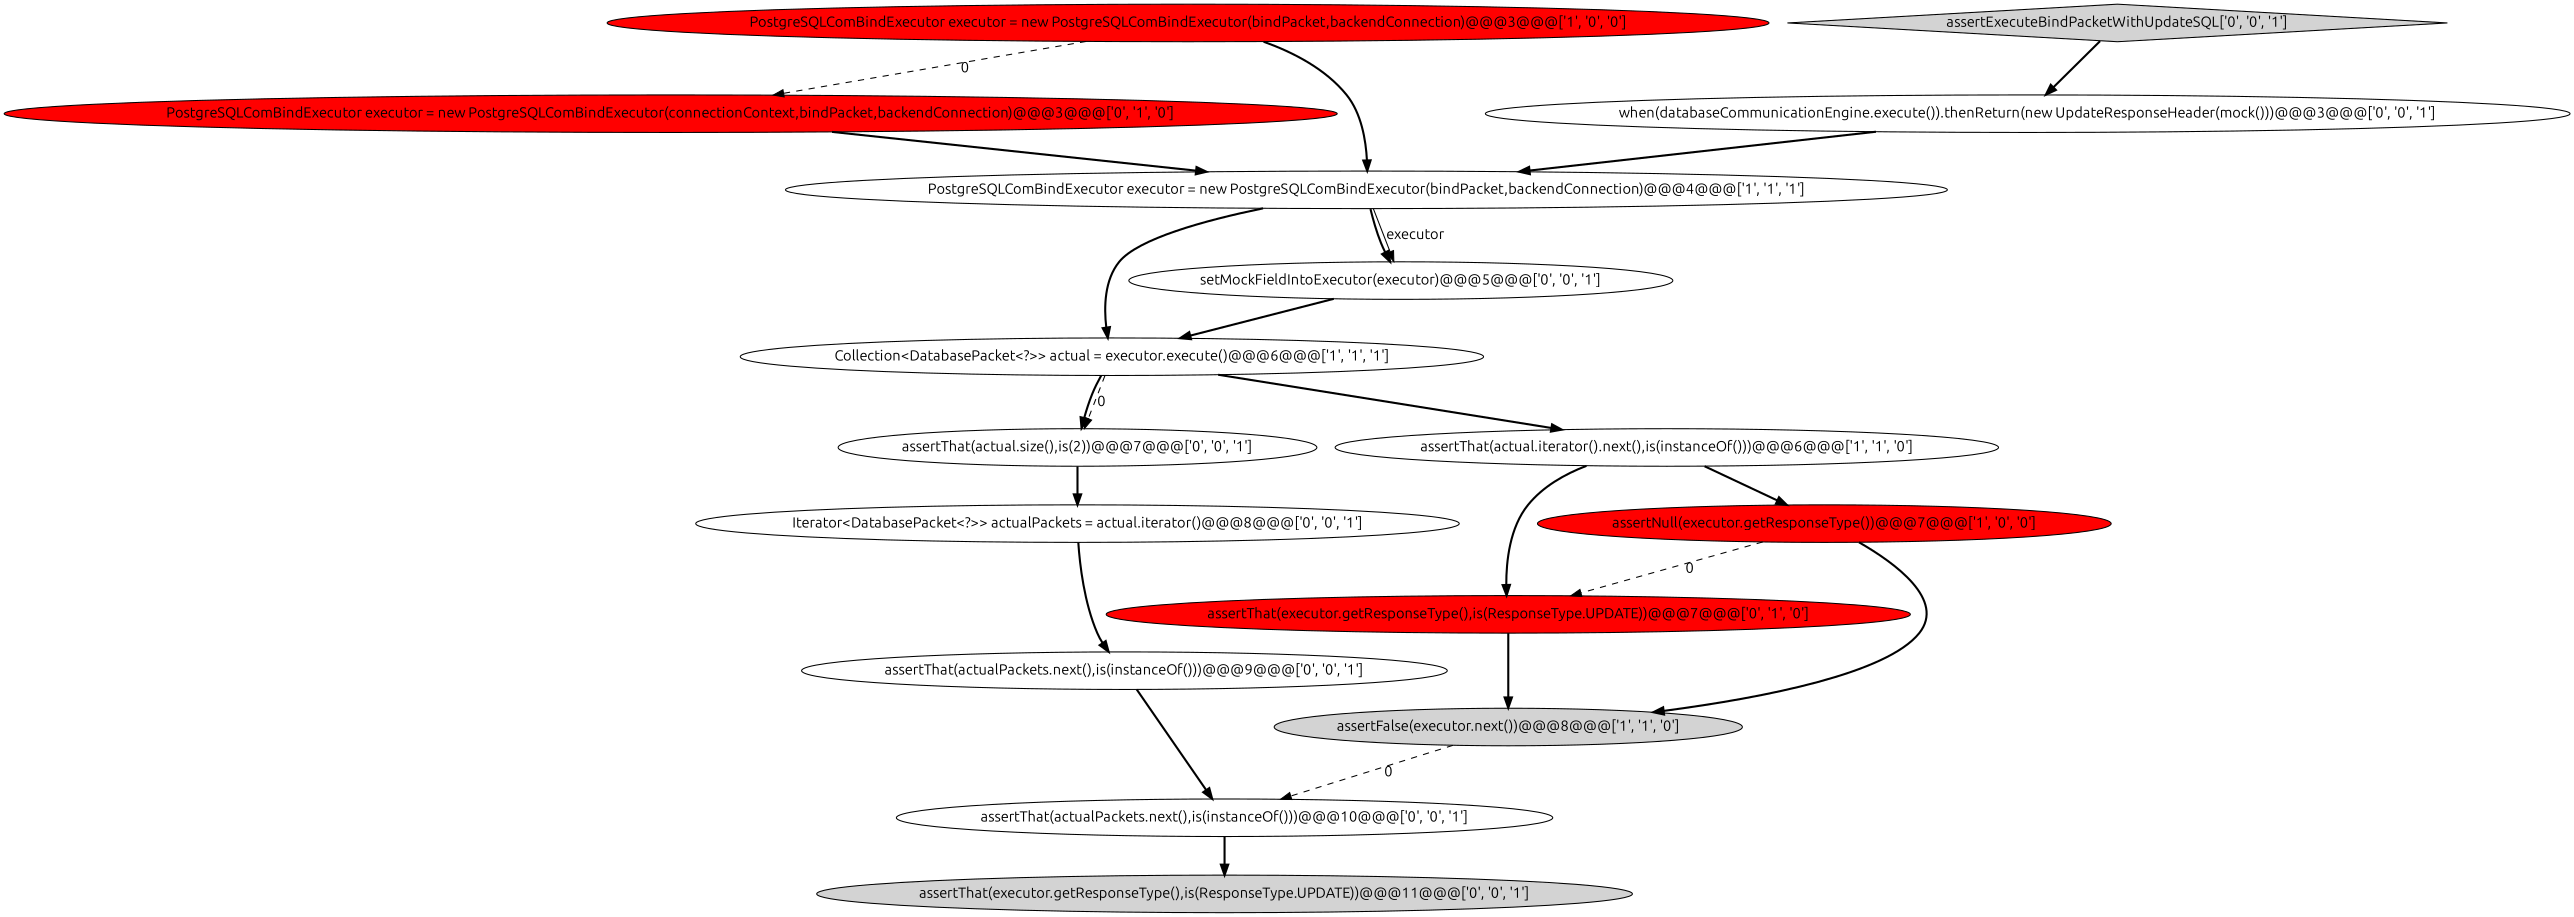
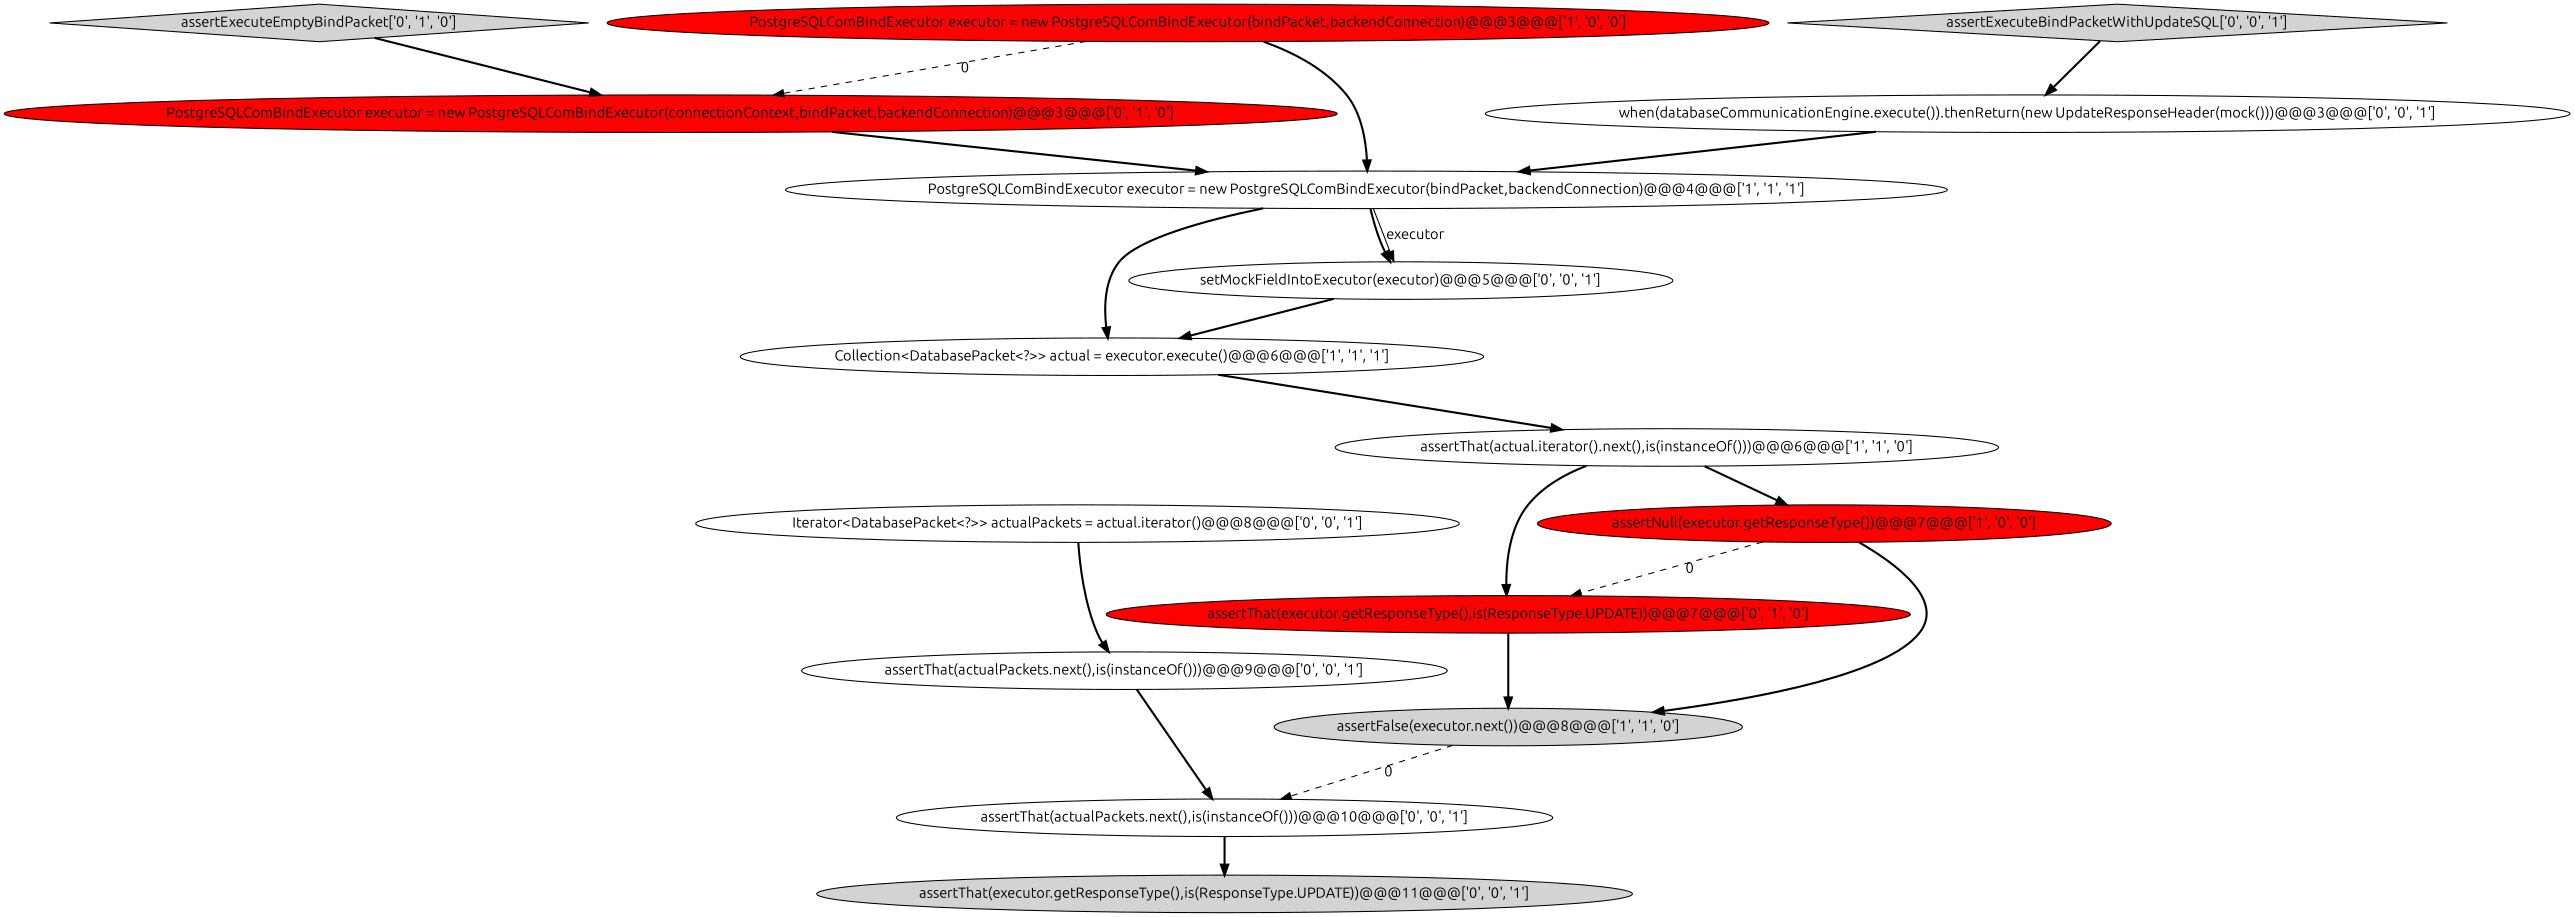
node "assertExecuteEmptyBindPacket['0', '1', '0']": added
node "assertThat(actual.size(),is(2))@@@7@@@['0', '0', '1']": removed
